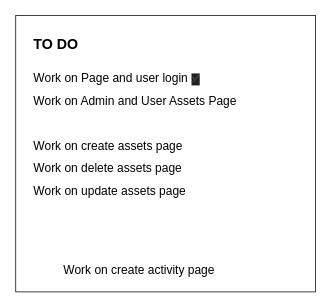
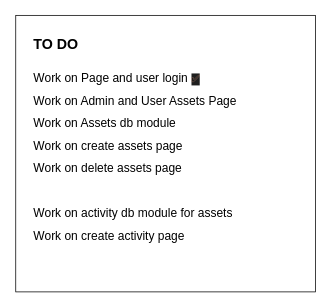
node "Work on Assets db module": added
node "Work on update assets page": removed
node "Work on activity db module for assets": added
node "Work on create activity page": moved (148, 270) -> (118, 236)
